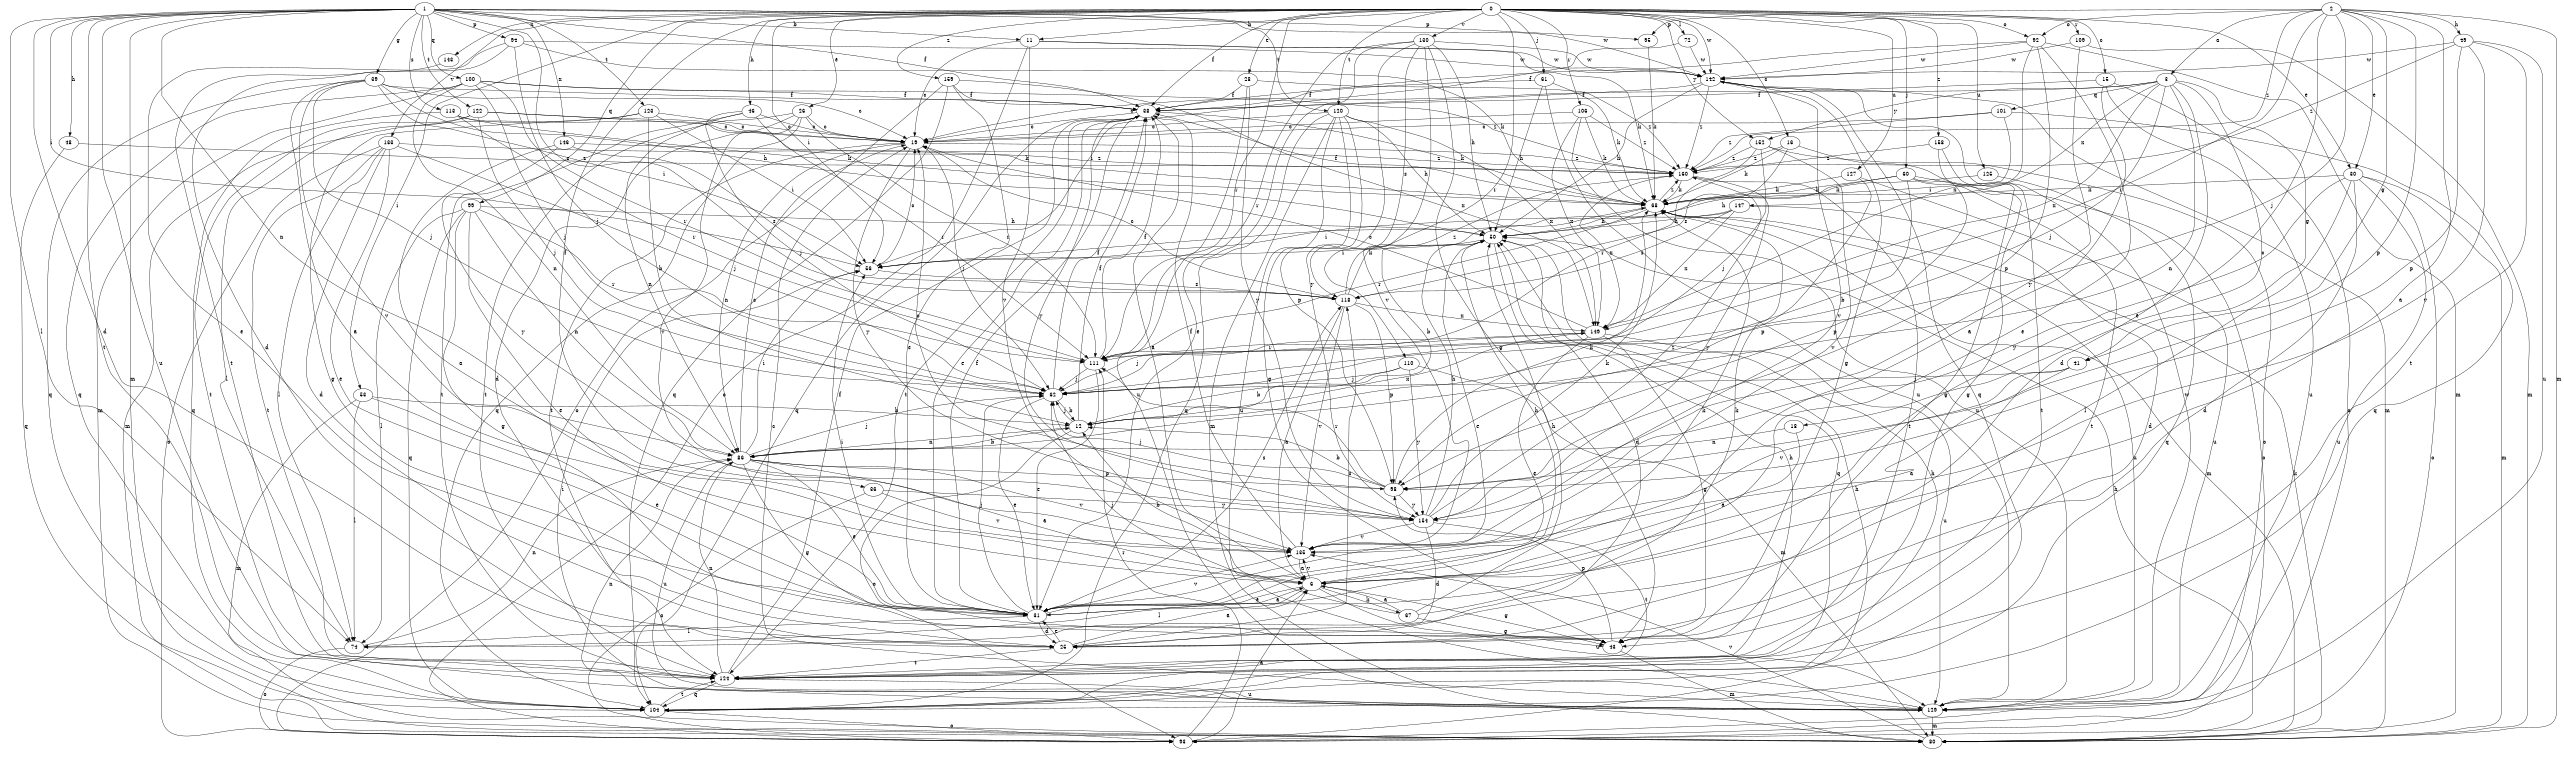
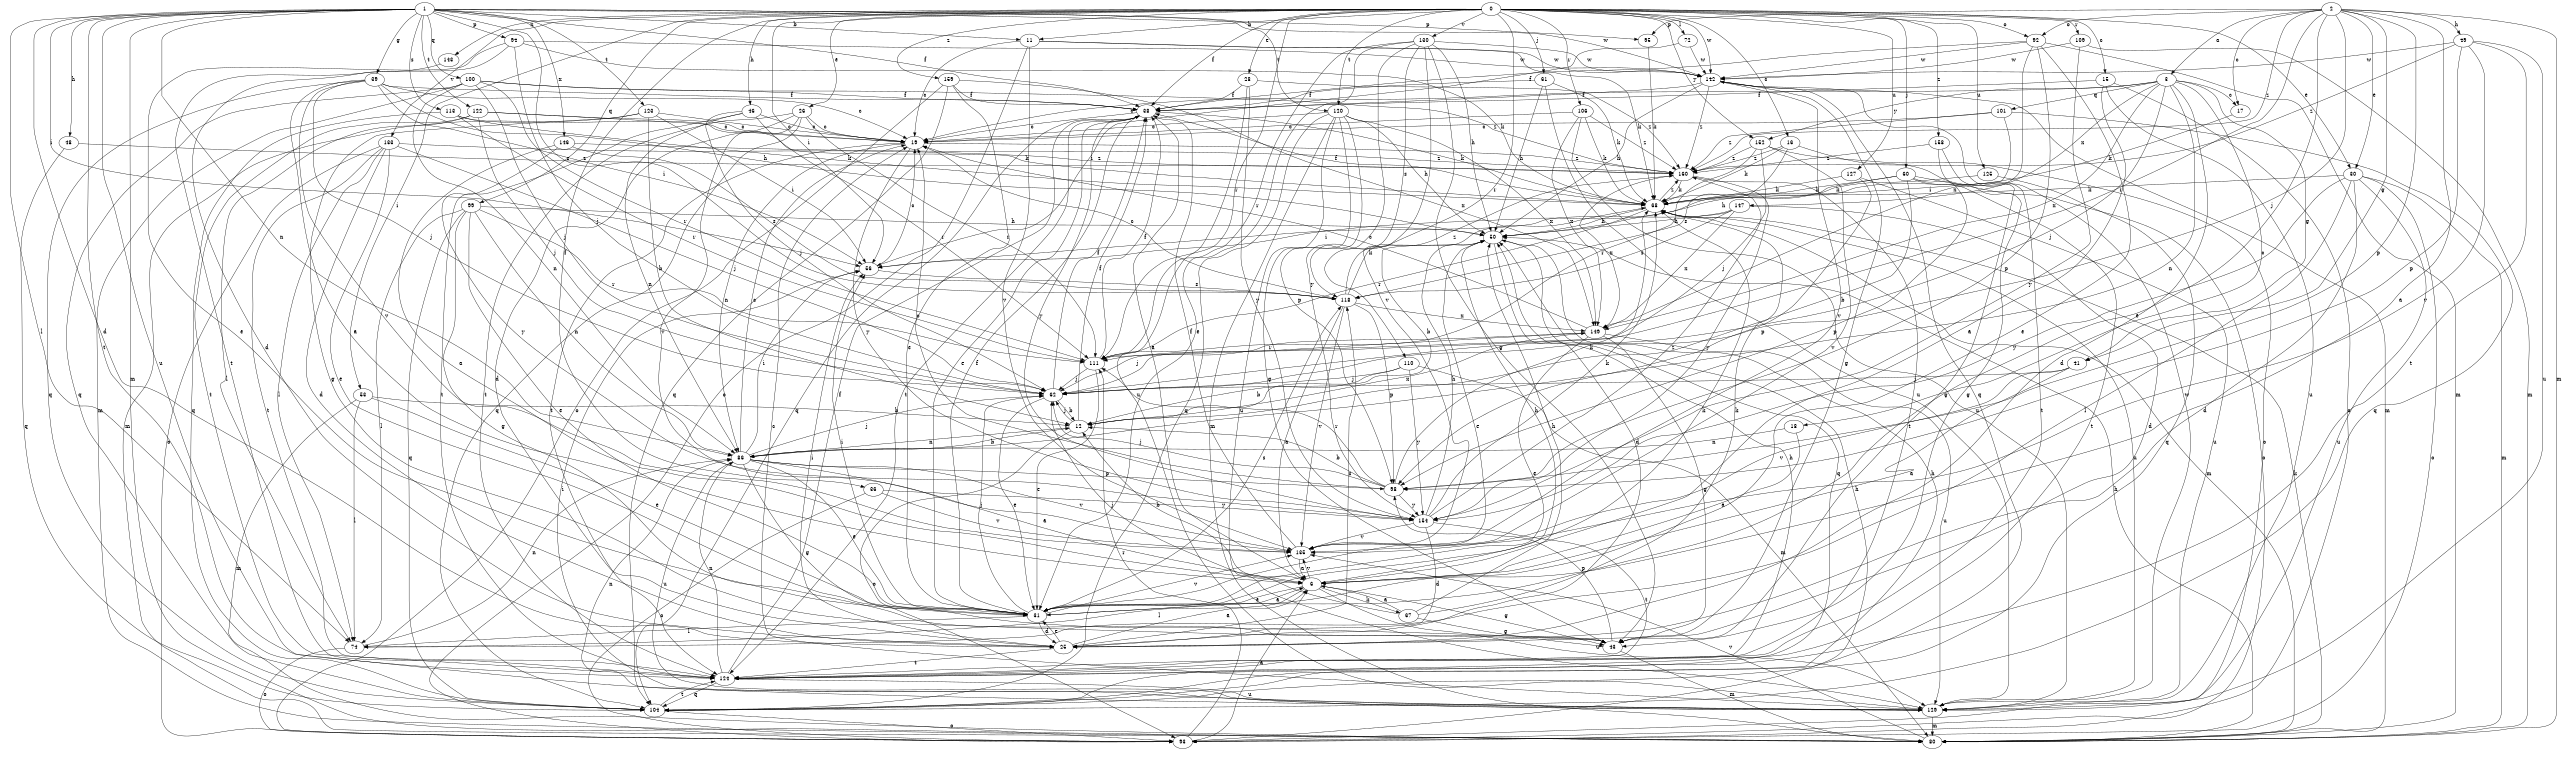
node "17": added
edge "50" -> "56": now "25" -> "56"
edge "19" -> "62": removed, label "j"
